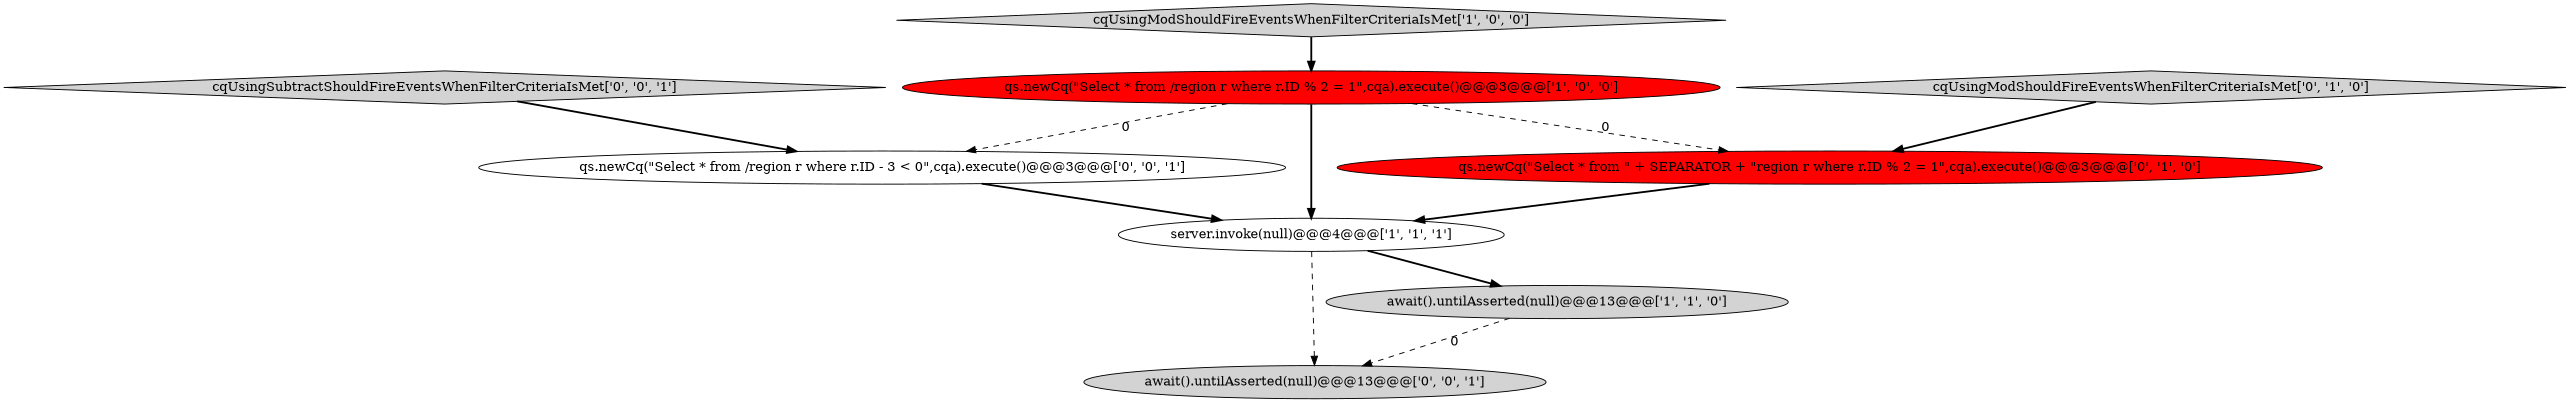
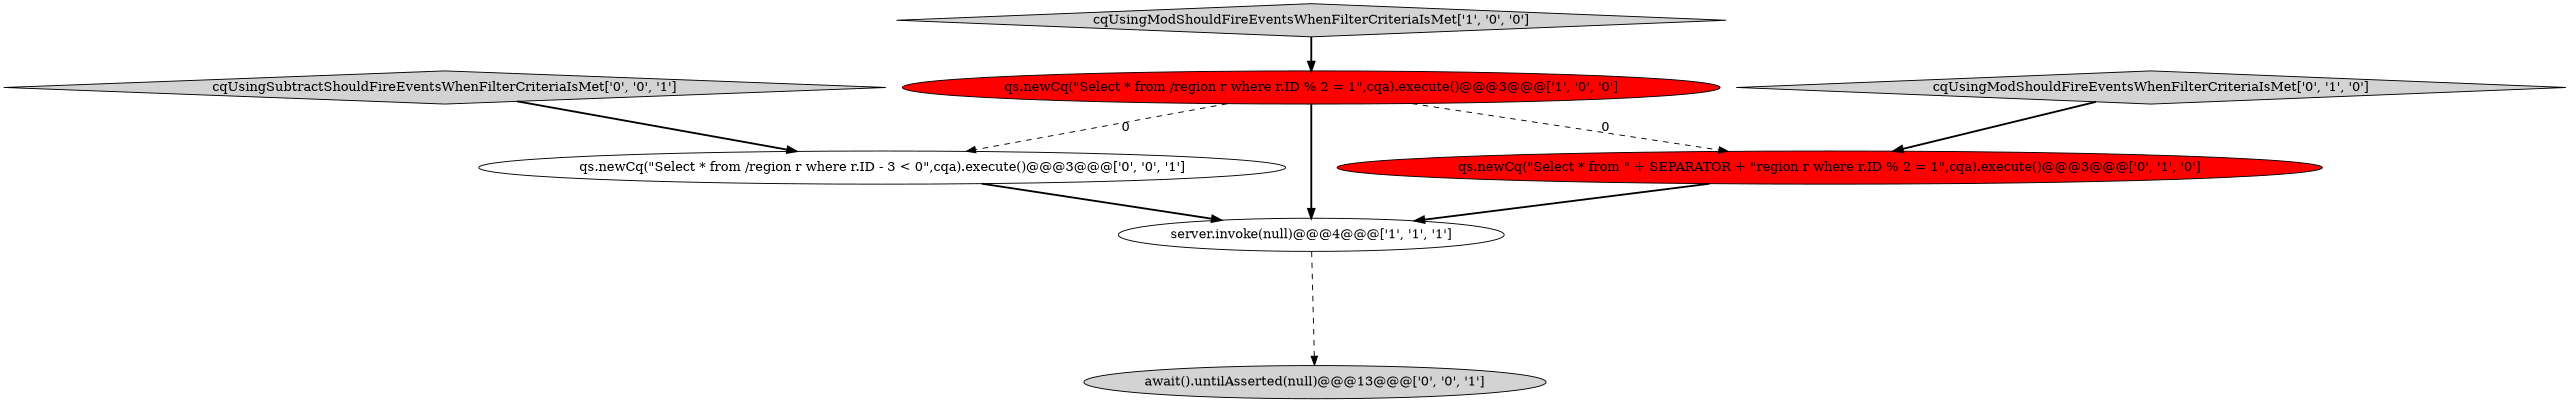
node "await().untilAsserted(null)@@@13@@@['1', '1', '0']": removed
